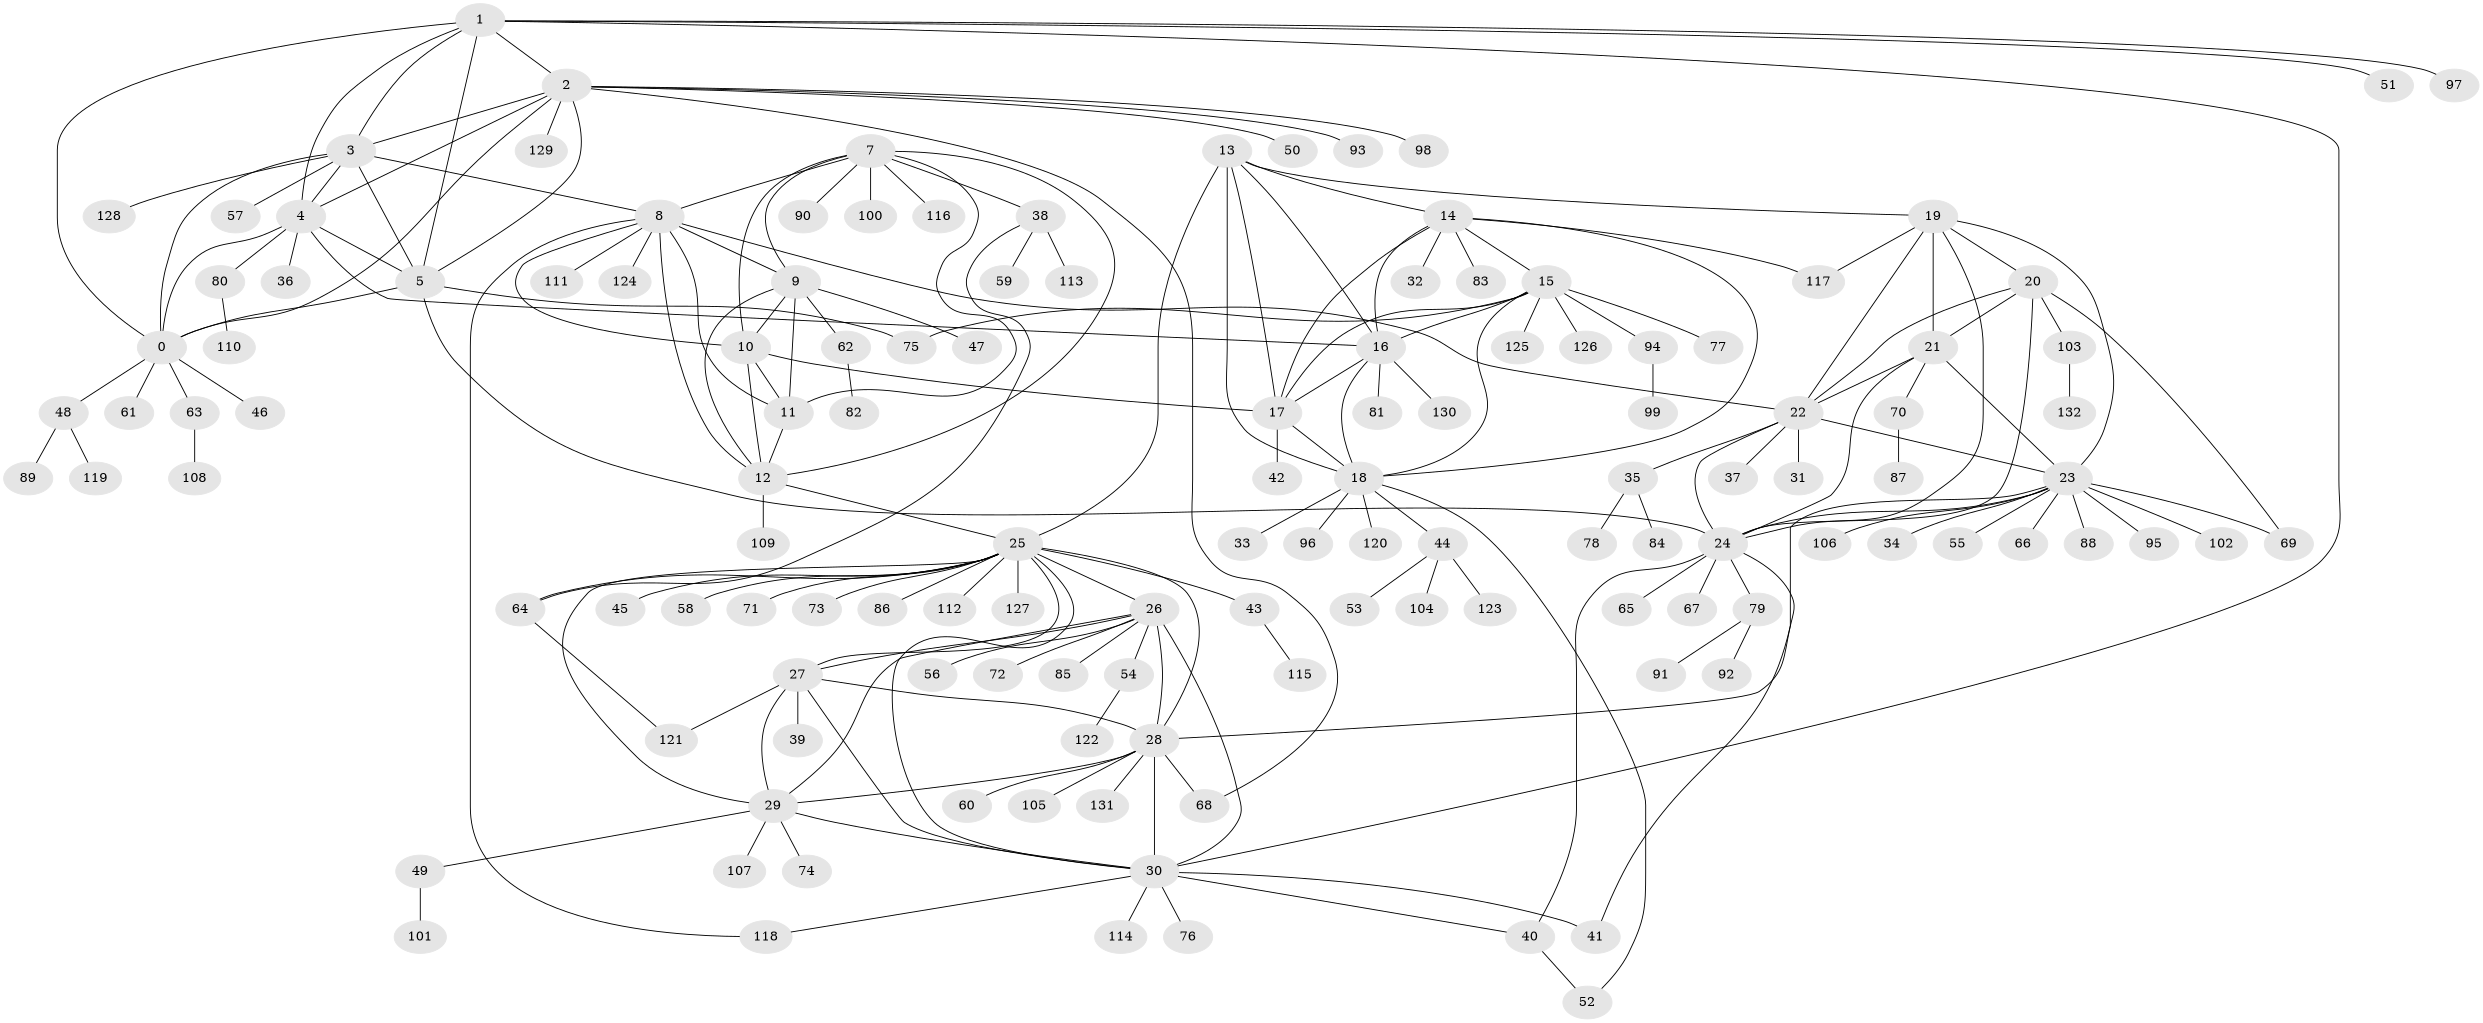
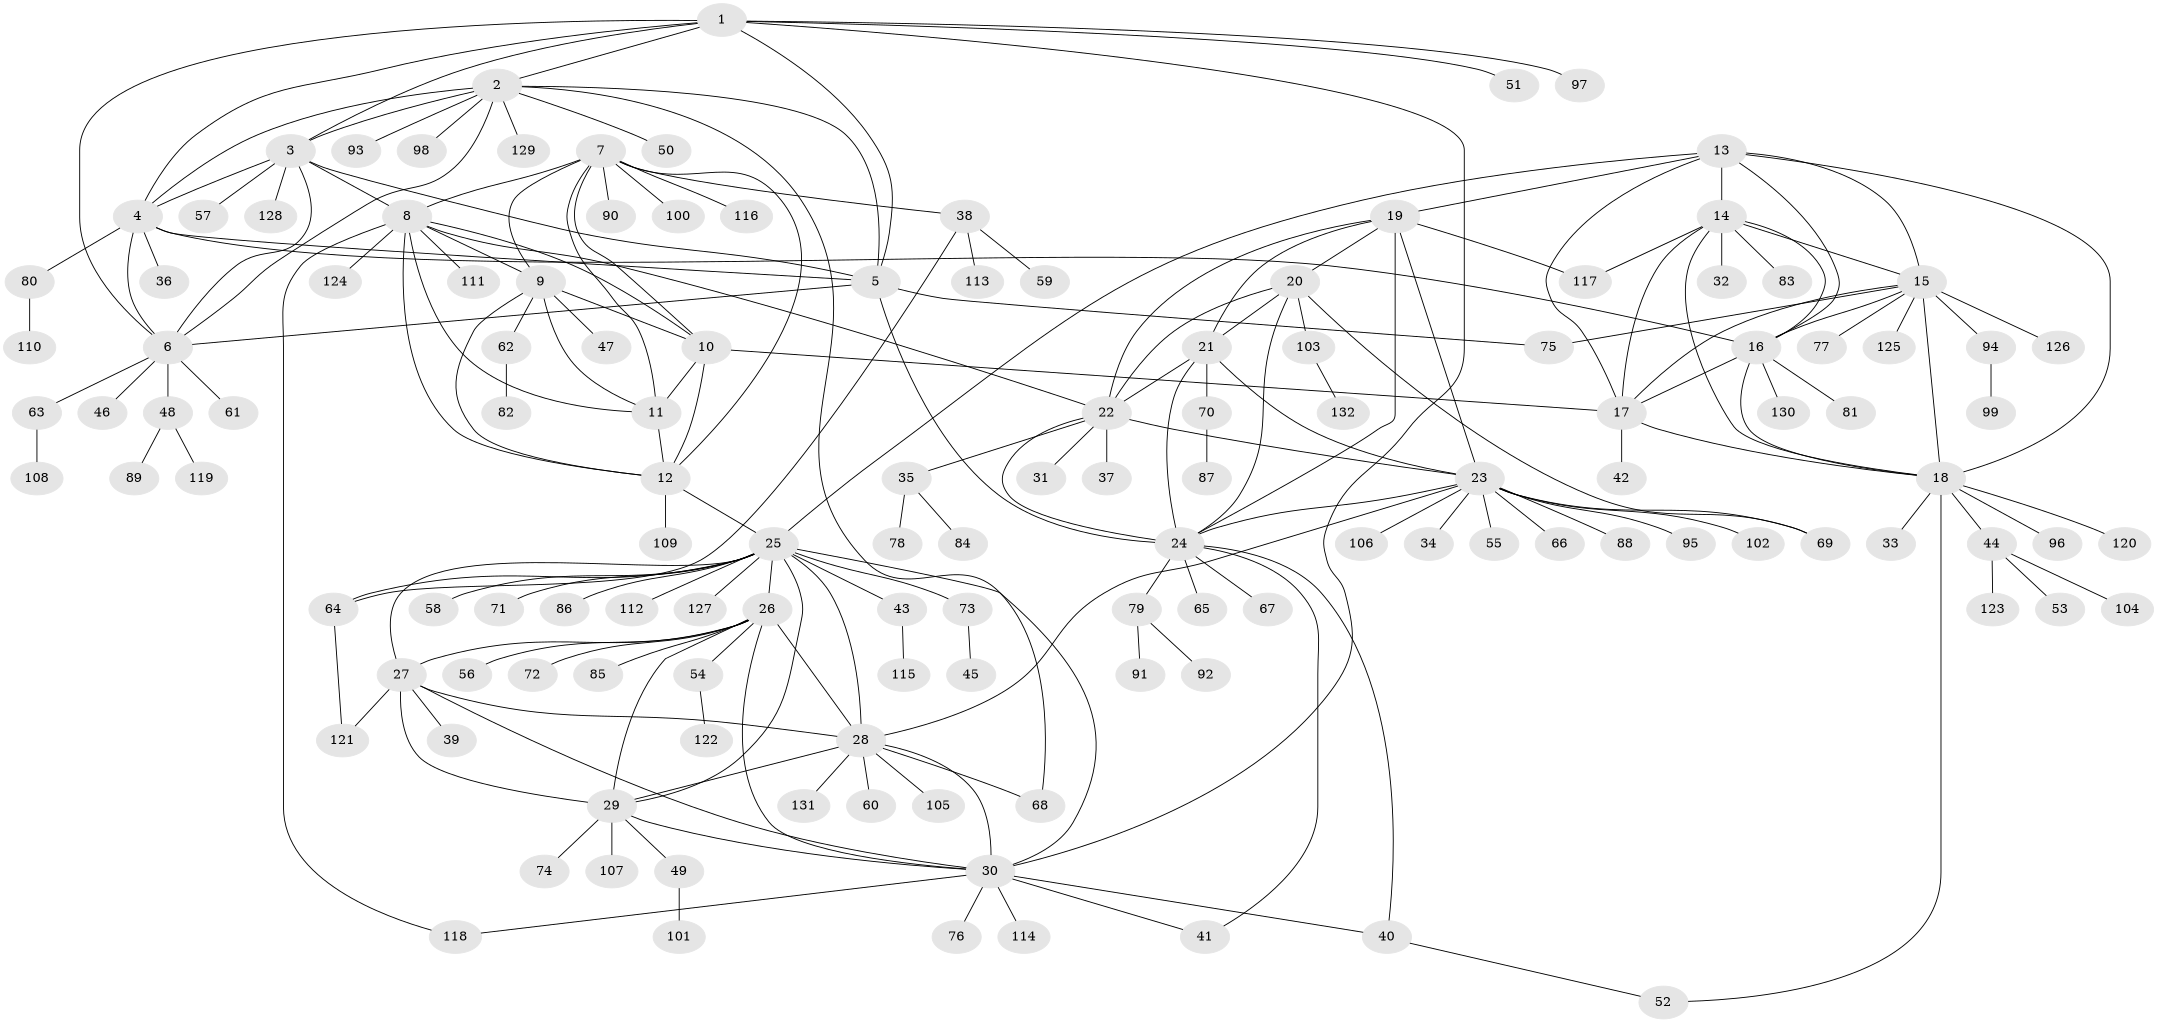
edge "13" -- "15": added
node "0": label "0" -> "6"
edge "25" -- "45": now "73" -- "45"
